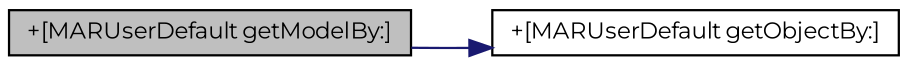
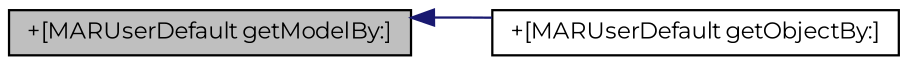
edge "+[MARUserDefault getModelBy:]" -> "+[MARUserDefault getObjectBy:]": reversed
